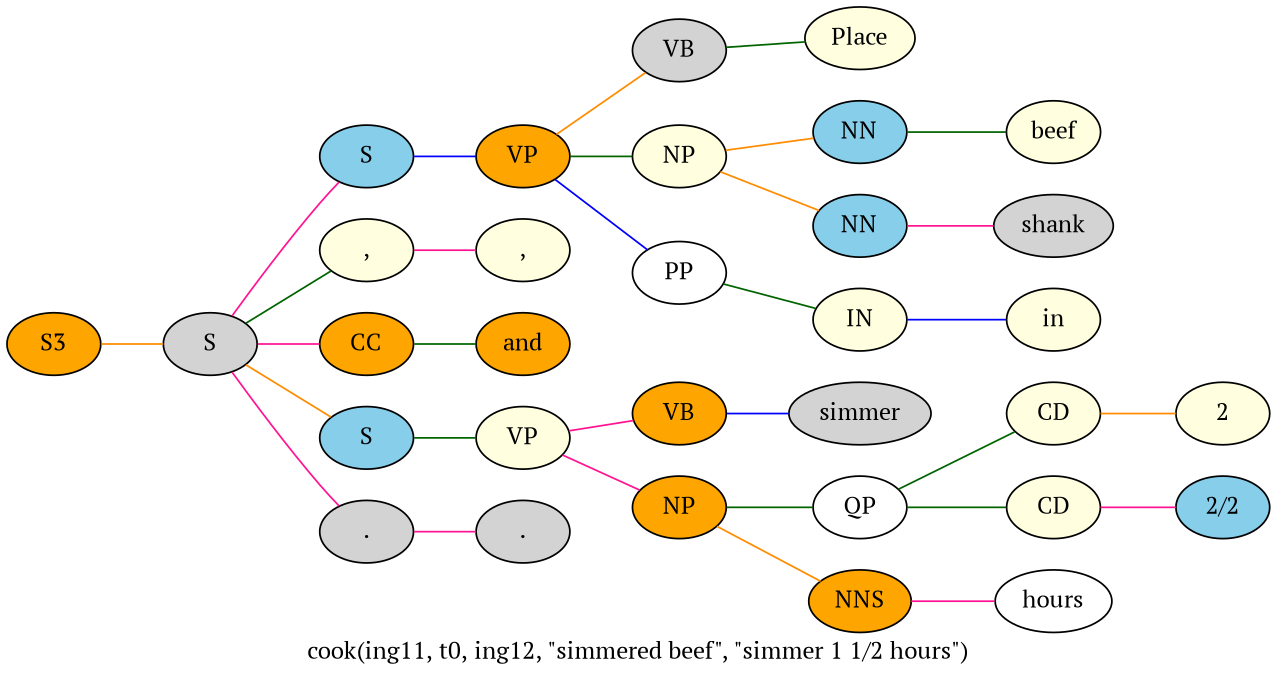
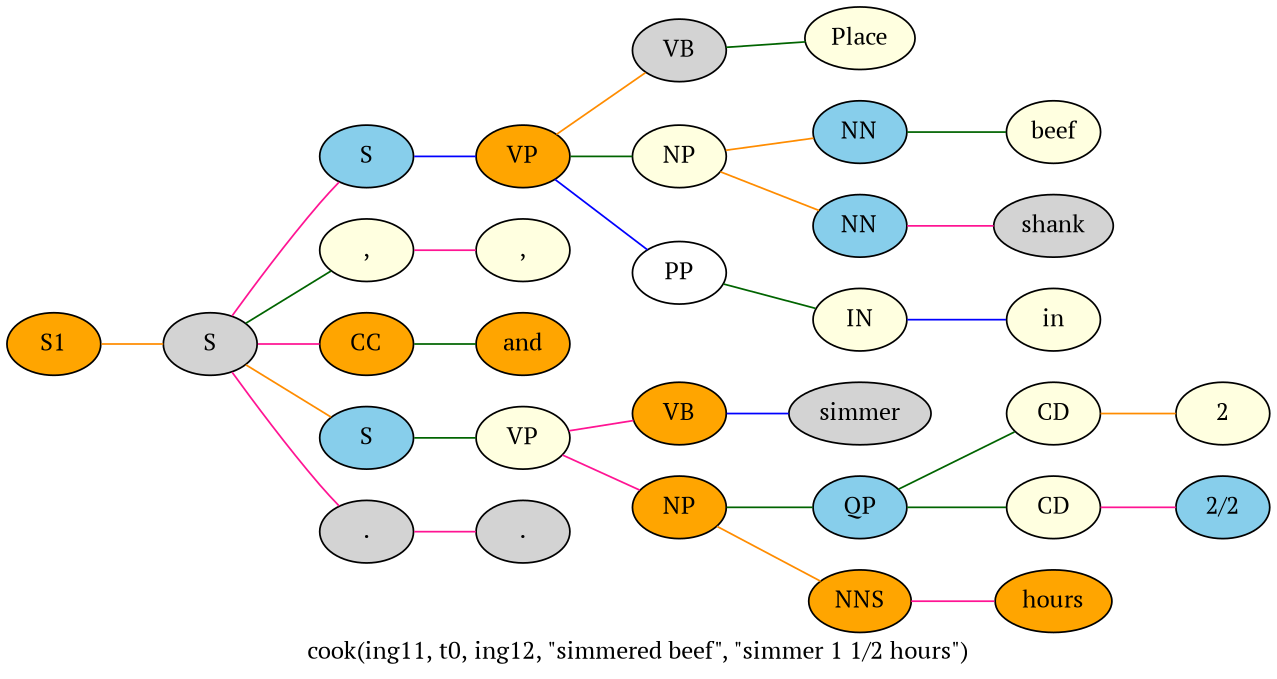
node "S3": label "S3" -> "S1"
node "QP": fillcolor white -> skyblue
node "hours": fillcolor white -> orange
